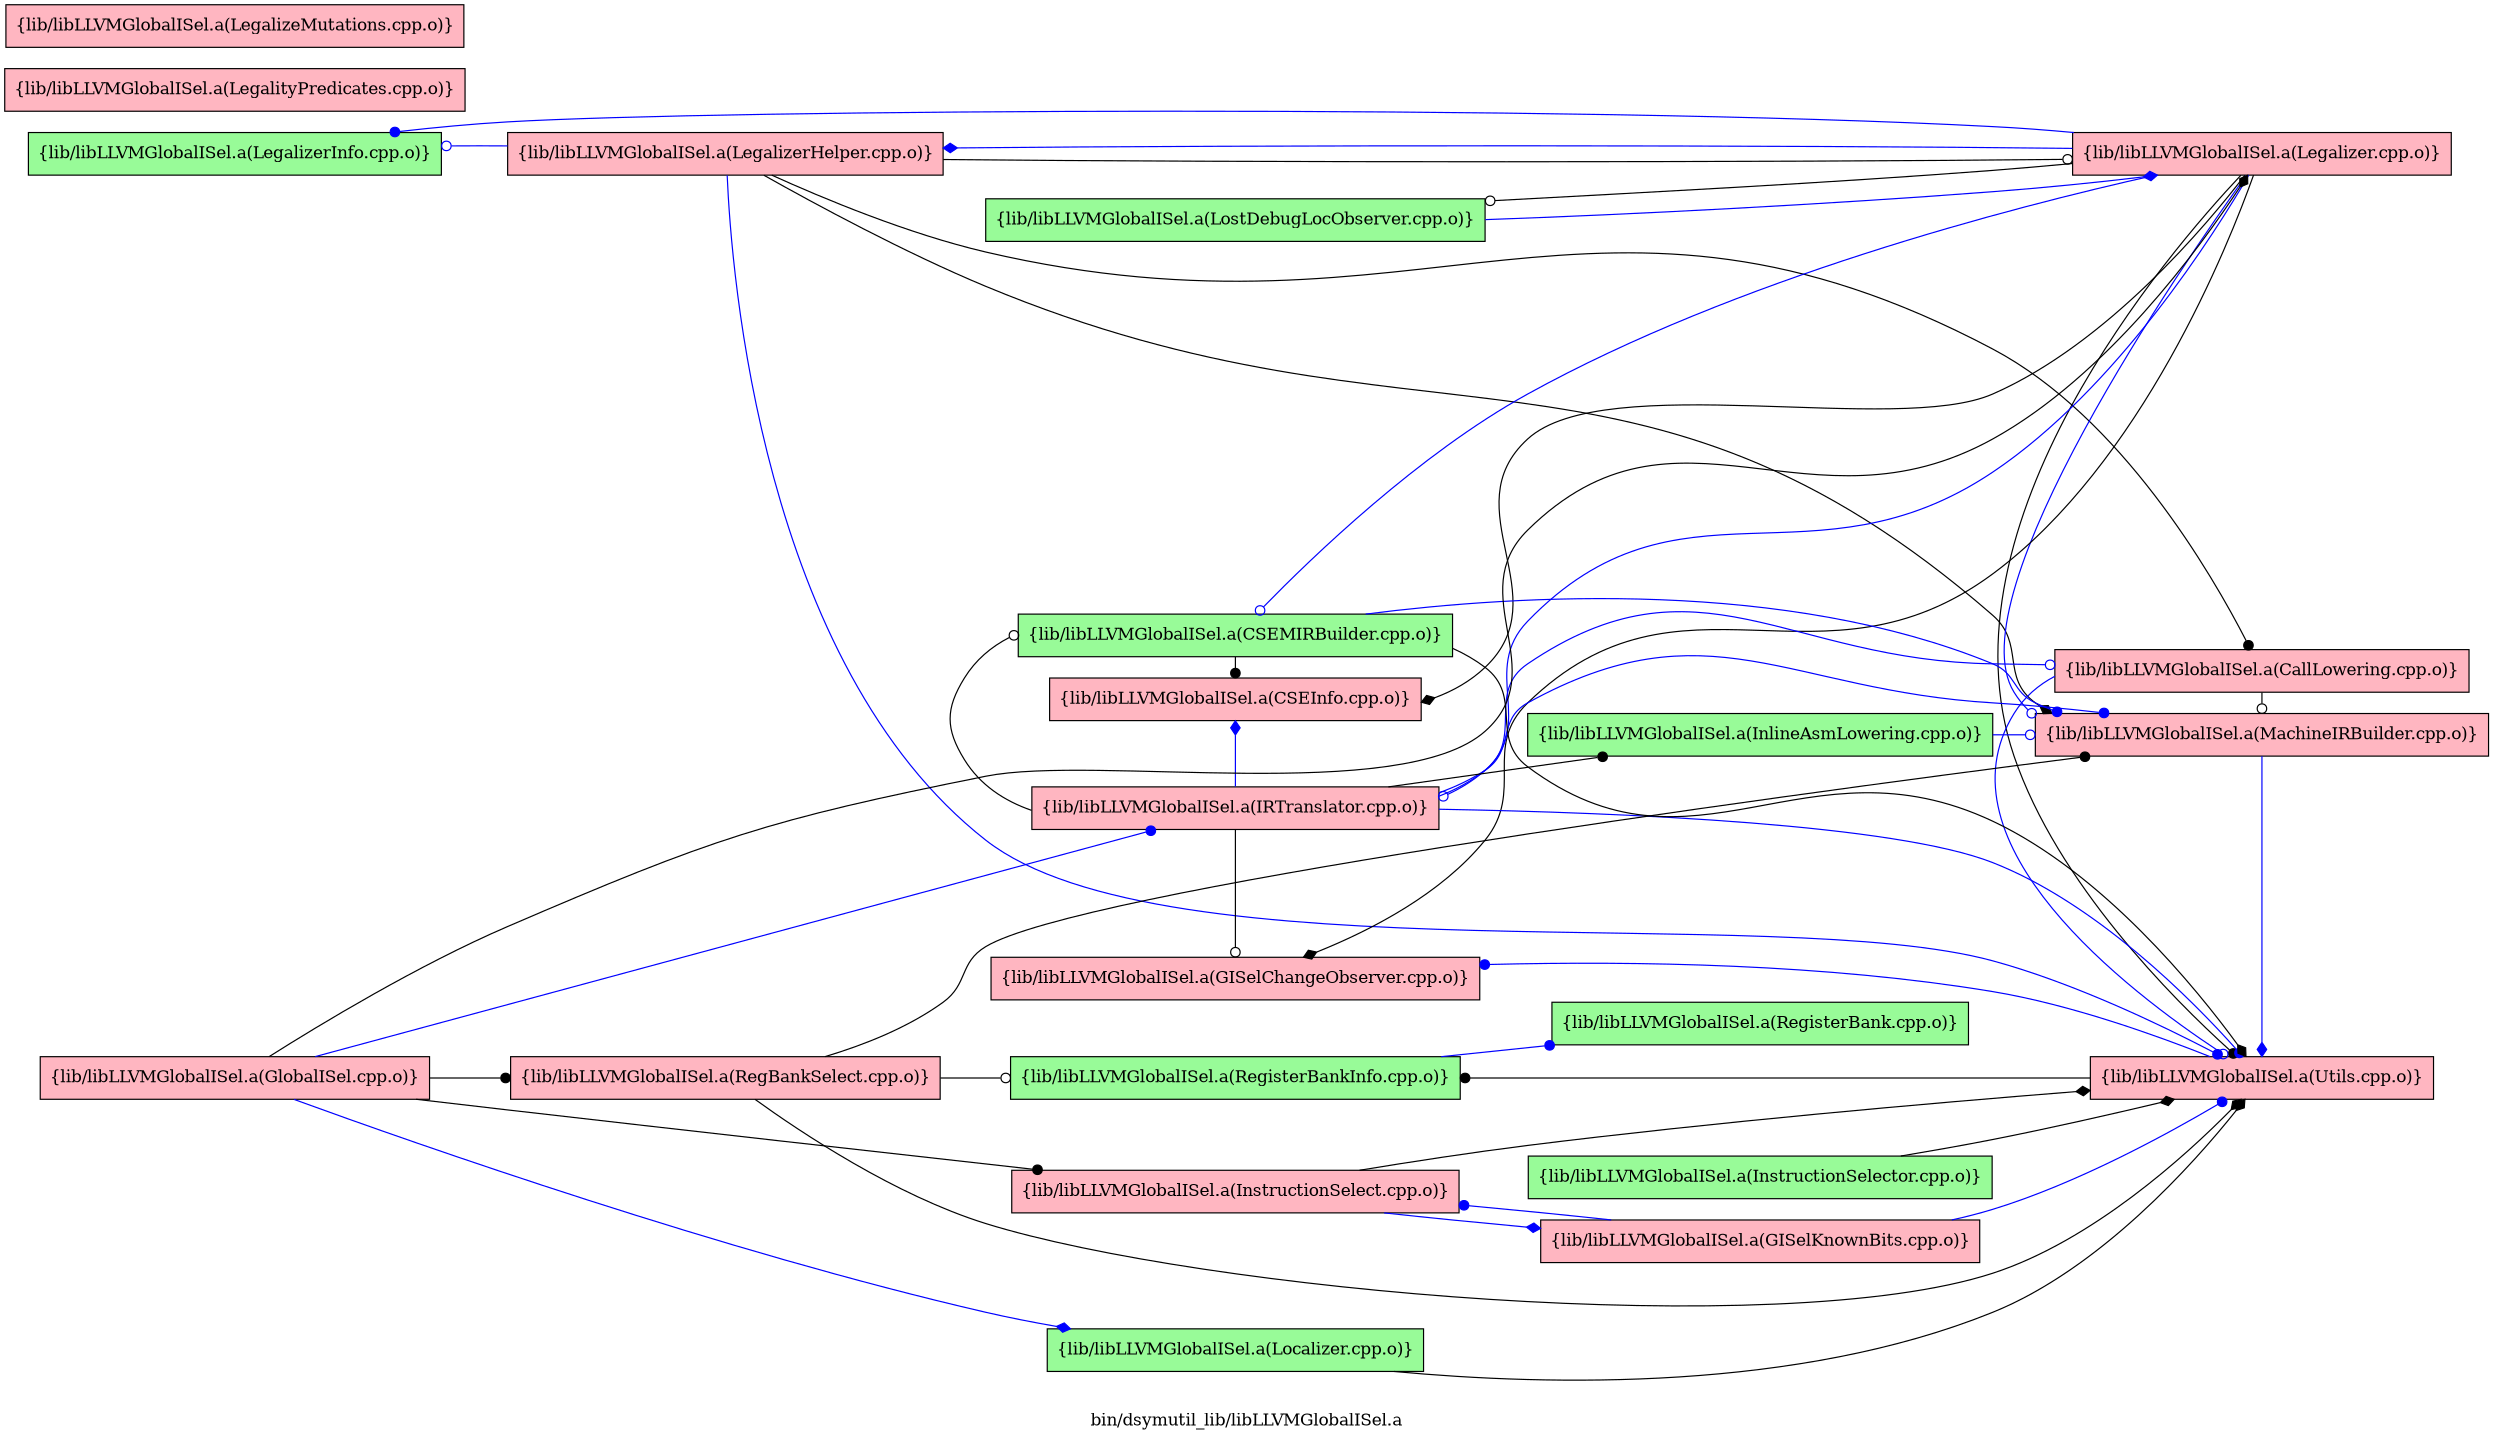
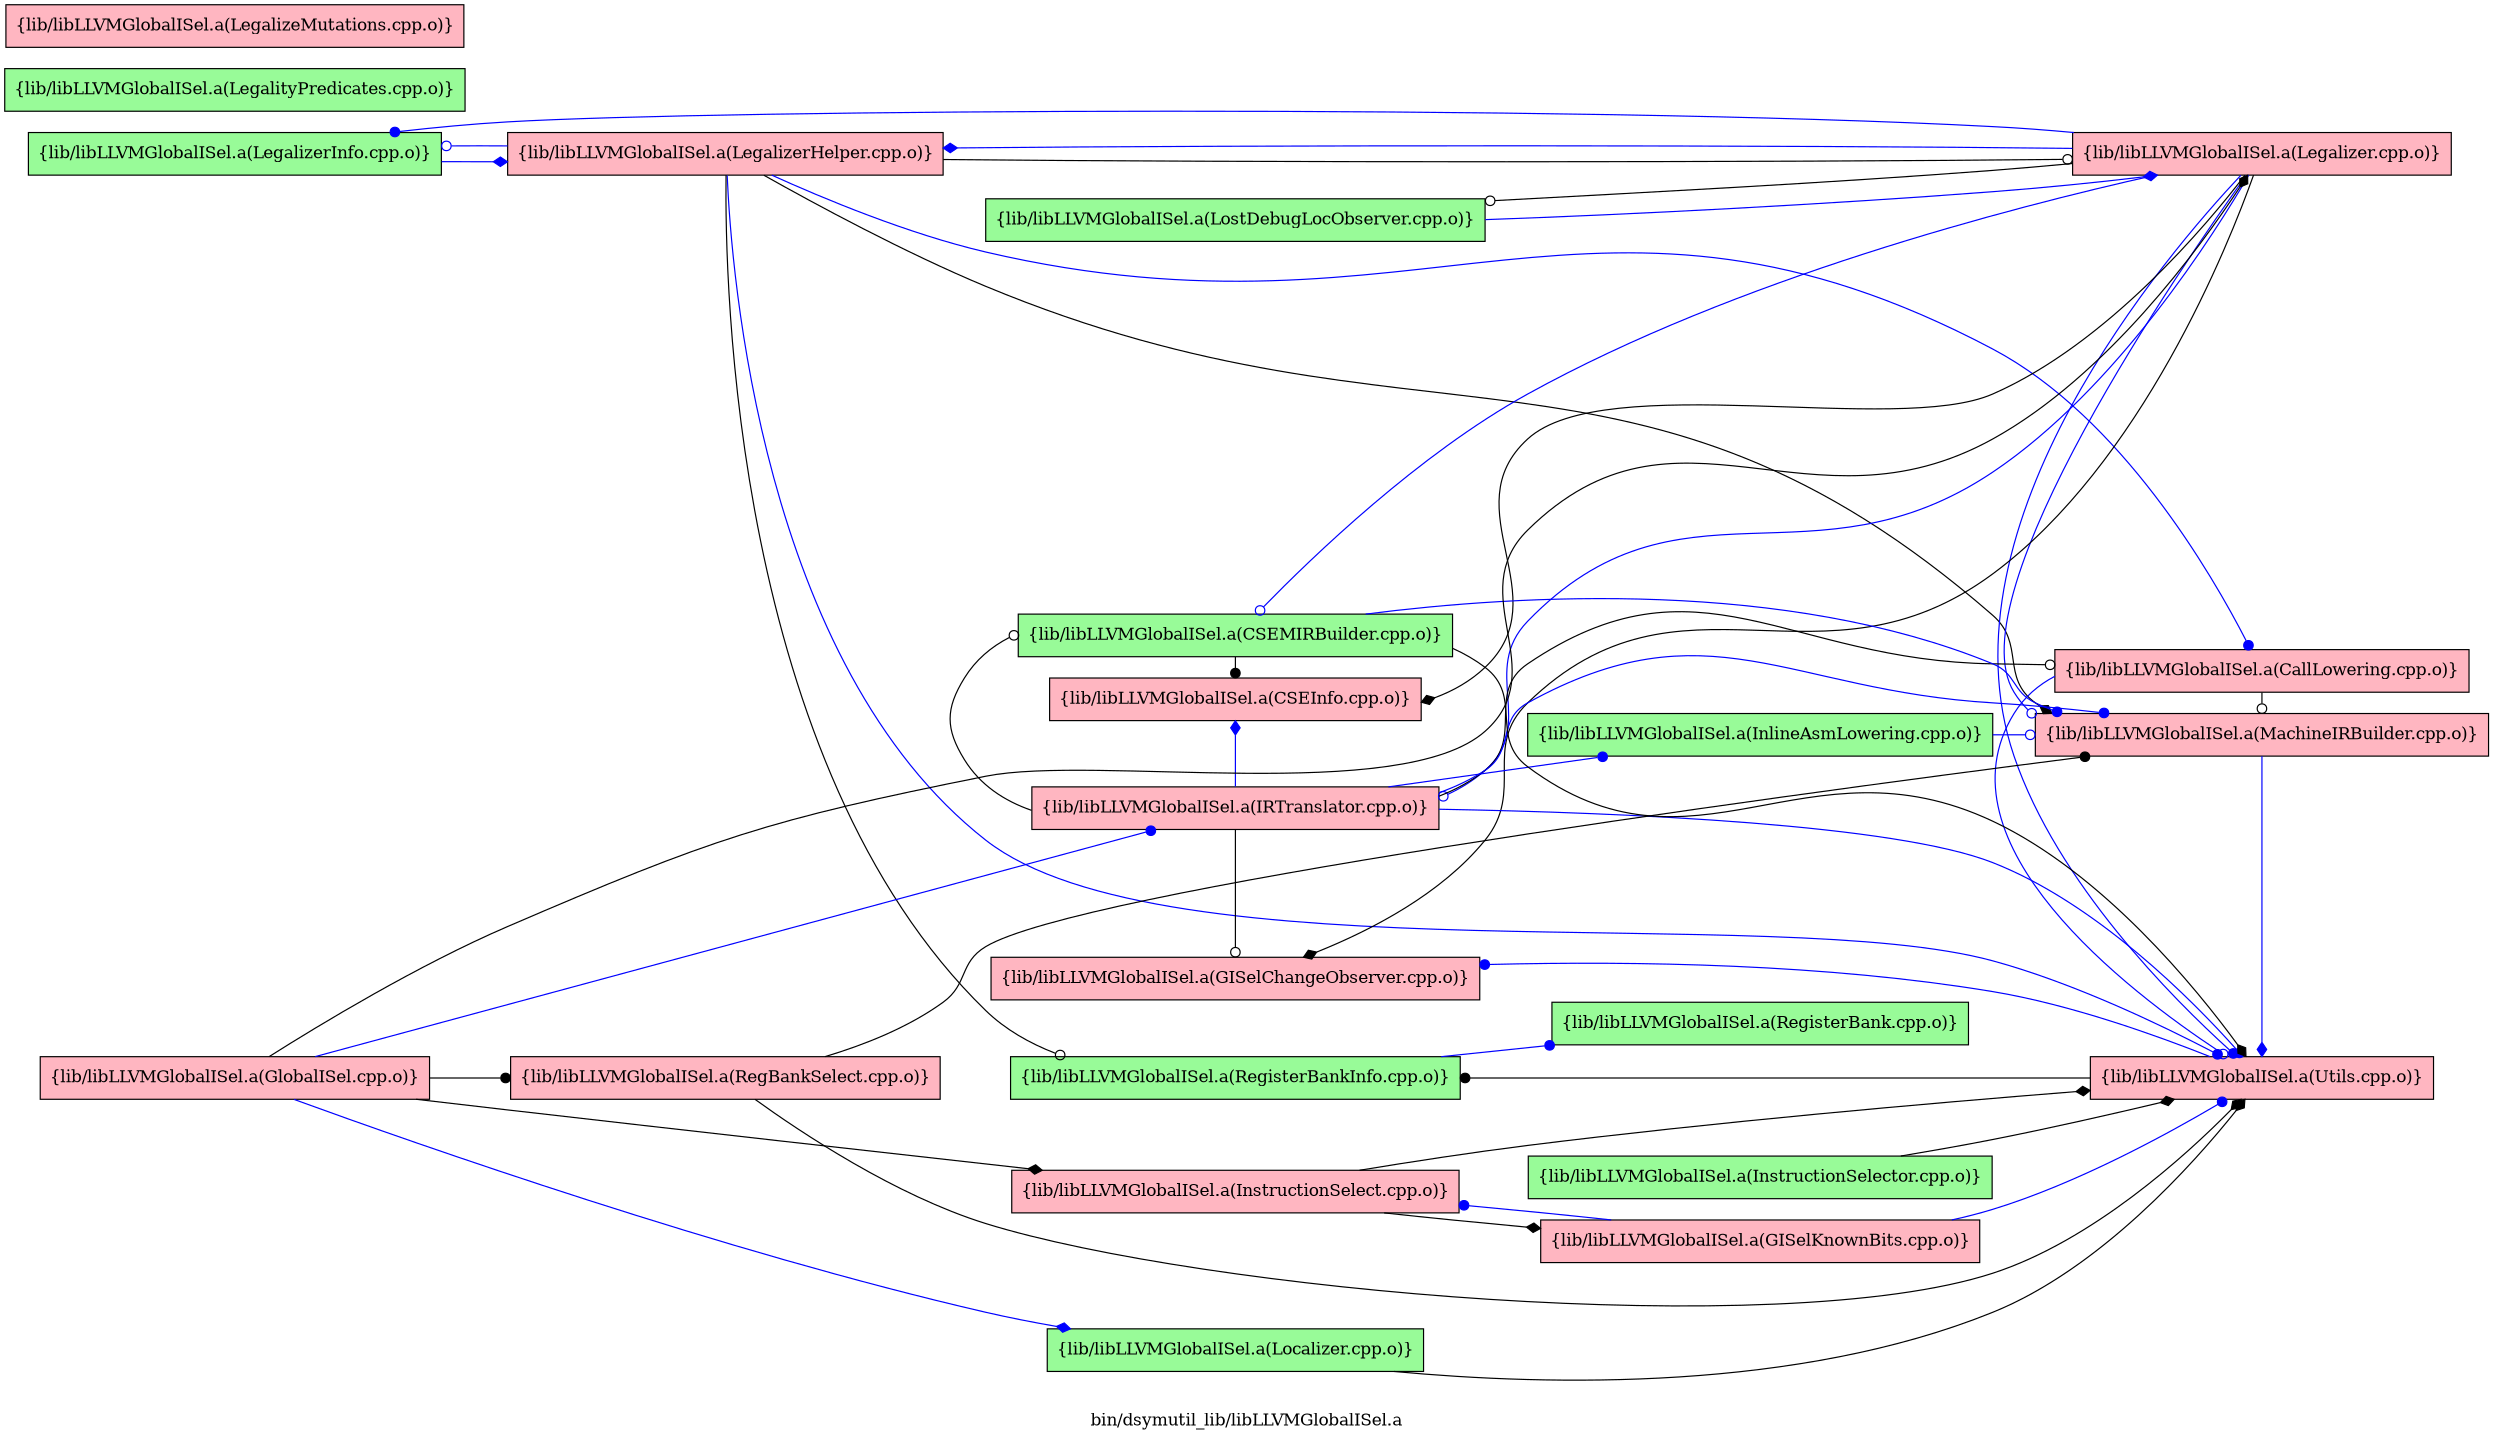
node "{lib/libLLVMGlobalISel.a(LegalityPredicates.cpp.o)}": fillcolor lightpink -> palegreen
edge "{lib/libLLVMGlobalISel.a(LegalizerInfo.cpp.o)}" -> "{lib/libLLVMGlobalISel.a(LegalizerHelper.cpp.o)}": added
edge "{lib/libLLVMGlobalISel.a(LegalizerHelper.cpp.o)}" -> "{lib/libLLVMGlobalISel.a(CallLowering.cpp.o)}": color black -> blue
edge "{lib/libLLVMGlobalISel.a(Legalizer.cpp.o)}" -> "{lib/libLLVMGlobalISel.a(Utils.cpp.o)}": color black -> blue
edge "{lib/libLLVMGlobalISel.a(IRTranslator.cpp.o)}" -> "{lib/libLLVMGlobalISel.a(CallLowering.cpp.o)}": color blue -> black
edge "{lib/libLLVMGlobalISel.a(IRTranslator.cpp.o)}" -> "{lib/libLLVMGlobalISel.a(InlineAsmLowering.cpp.o)}": color black -> blue
edge "{lib/libLLVMGlobalISel.a(RegBankSelect.cpp.o)}" -> "{lib/libLLVMGlobalISel.a(RegisterBankInfo.cpp.o)}": now "{lib/libLLVMGlobalISel.a(LegalizerHelper.cpp.o)}" -> "{lib/libLLVMGlobalISel.a(RegisterBankInfo.cpp.o)}"
edge "{lib/libLLVMGlobalISel.a(GlobalISel.cpp.o)}" -> "{lib/libLLVMGlobalISel.a(InstructionSelect.cpp.o)}": arrowhead dot -> diamond
edge "{lib/libLLVMGlobalISel.a(InstructionSelect.cpp.o)}" -> "{lib/libLLVMGlobalISel.a(GISelKnownBits.cpp.o)}": color blue -> black
